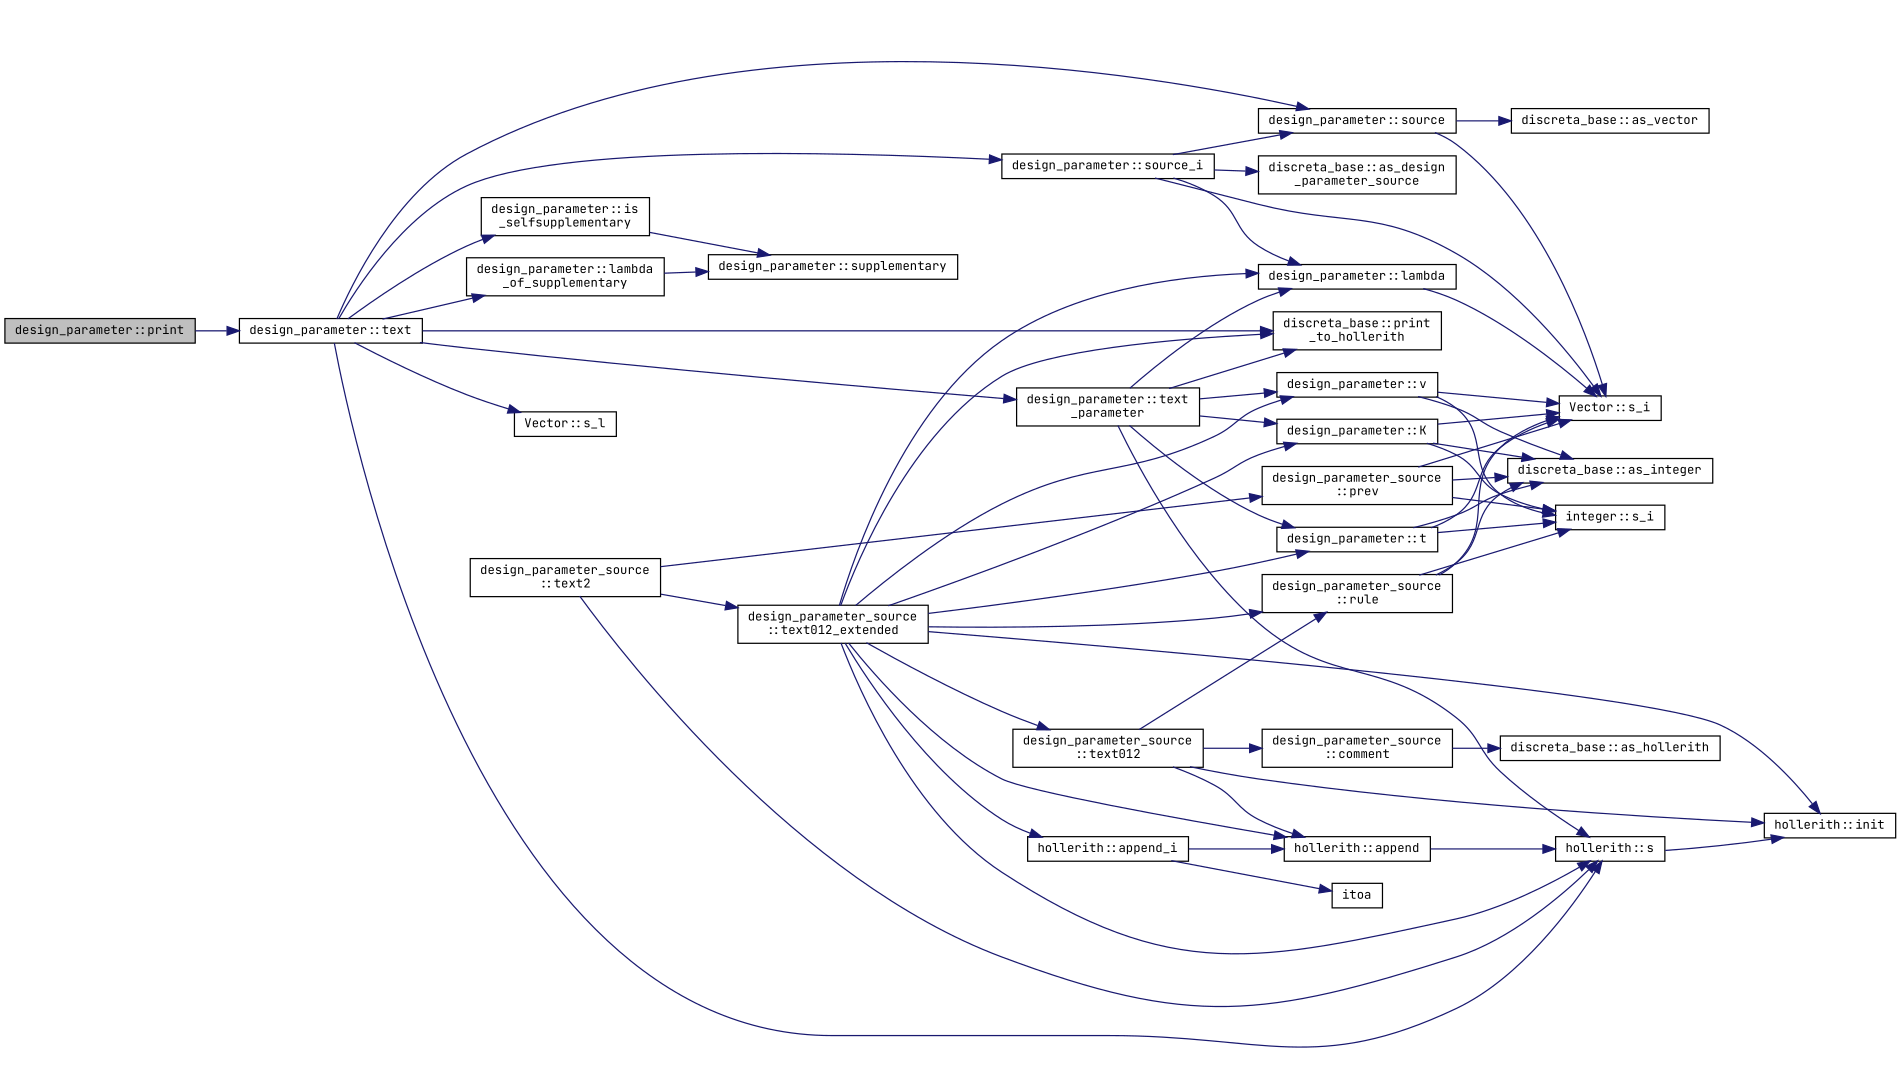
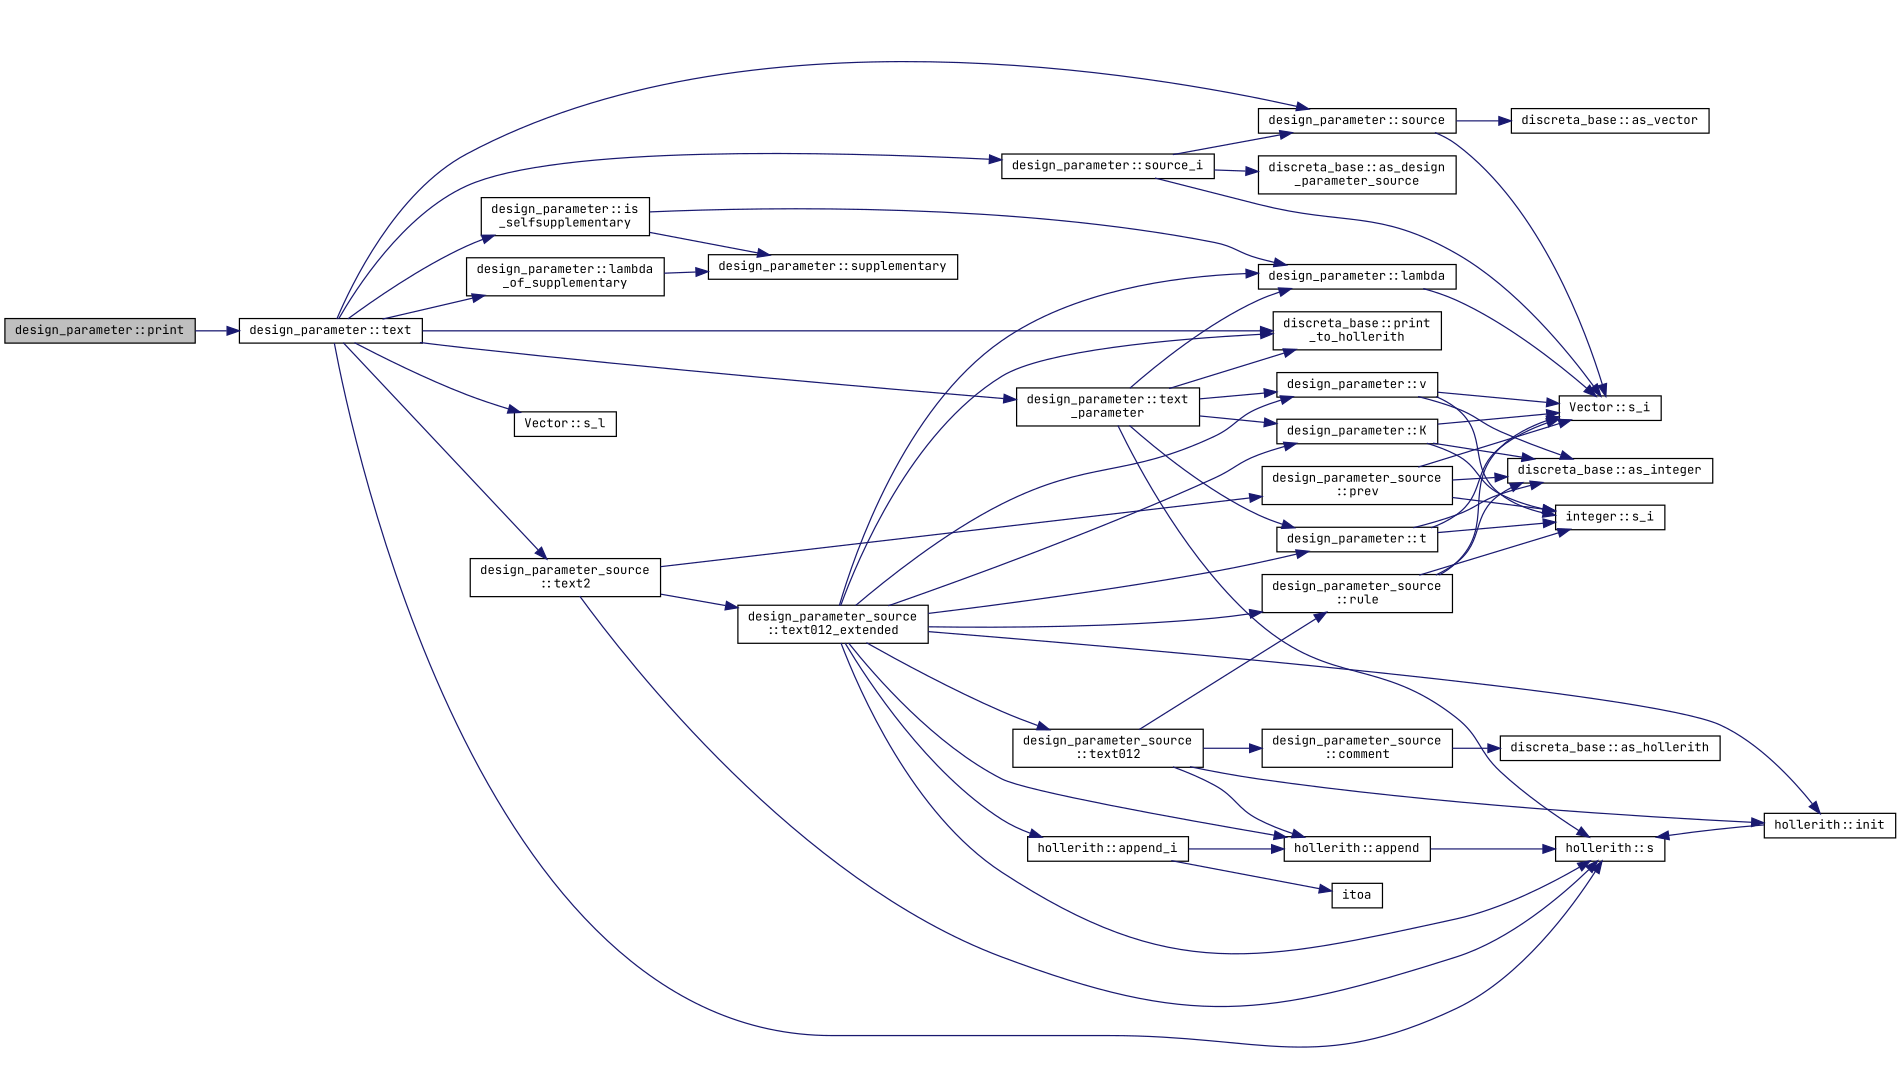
edge "design_parameter::source_i" -> "design_parameter::lambda": now "design_parameter::is _selfsupplementary" -> "design_parameter::lambda"
edge "design_parameter::text" -> "design_parameter_source ::text2": added
edge "hollerith::s" -> "hollerith::init": reversed
